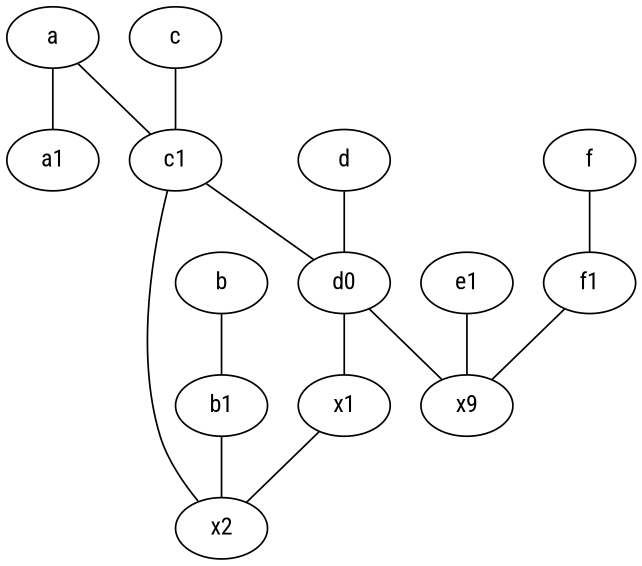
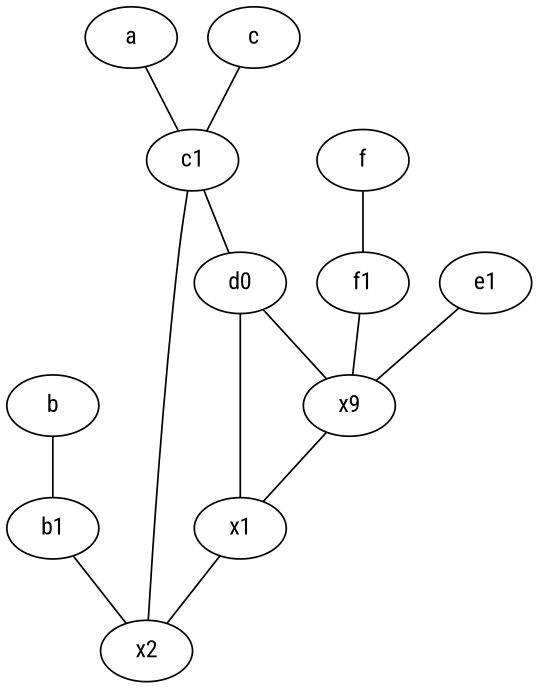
node "a1": removed
node "d": removed
edge "x9" -- "x1": added
